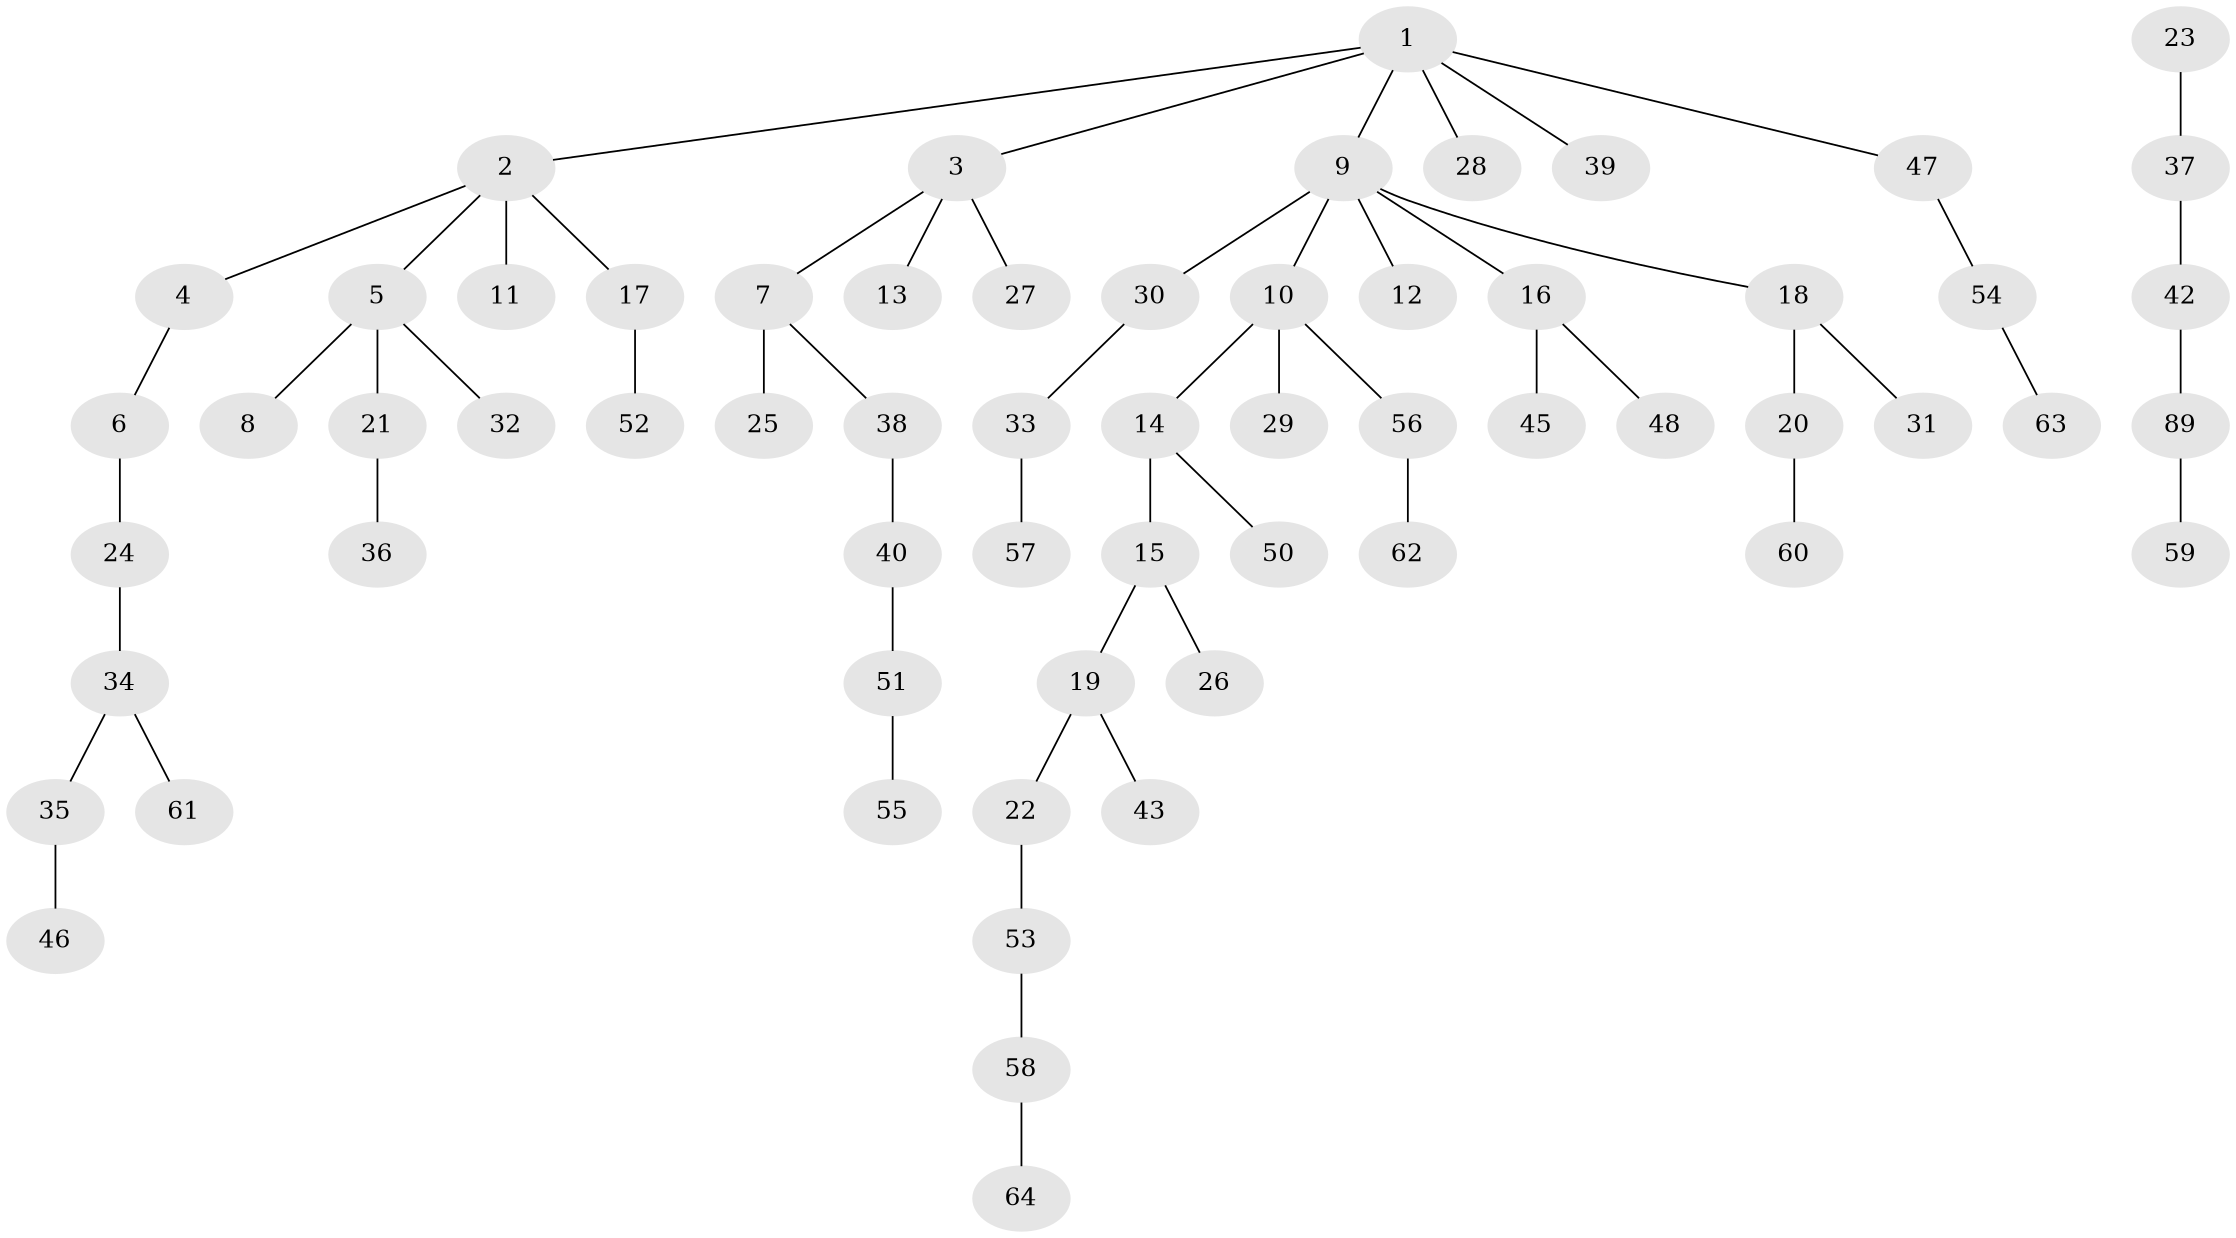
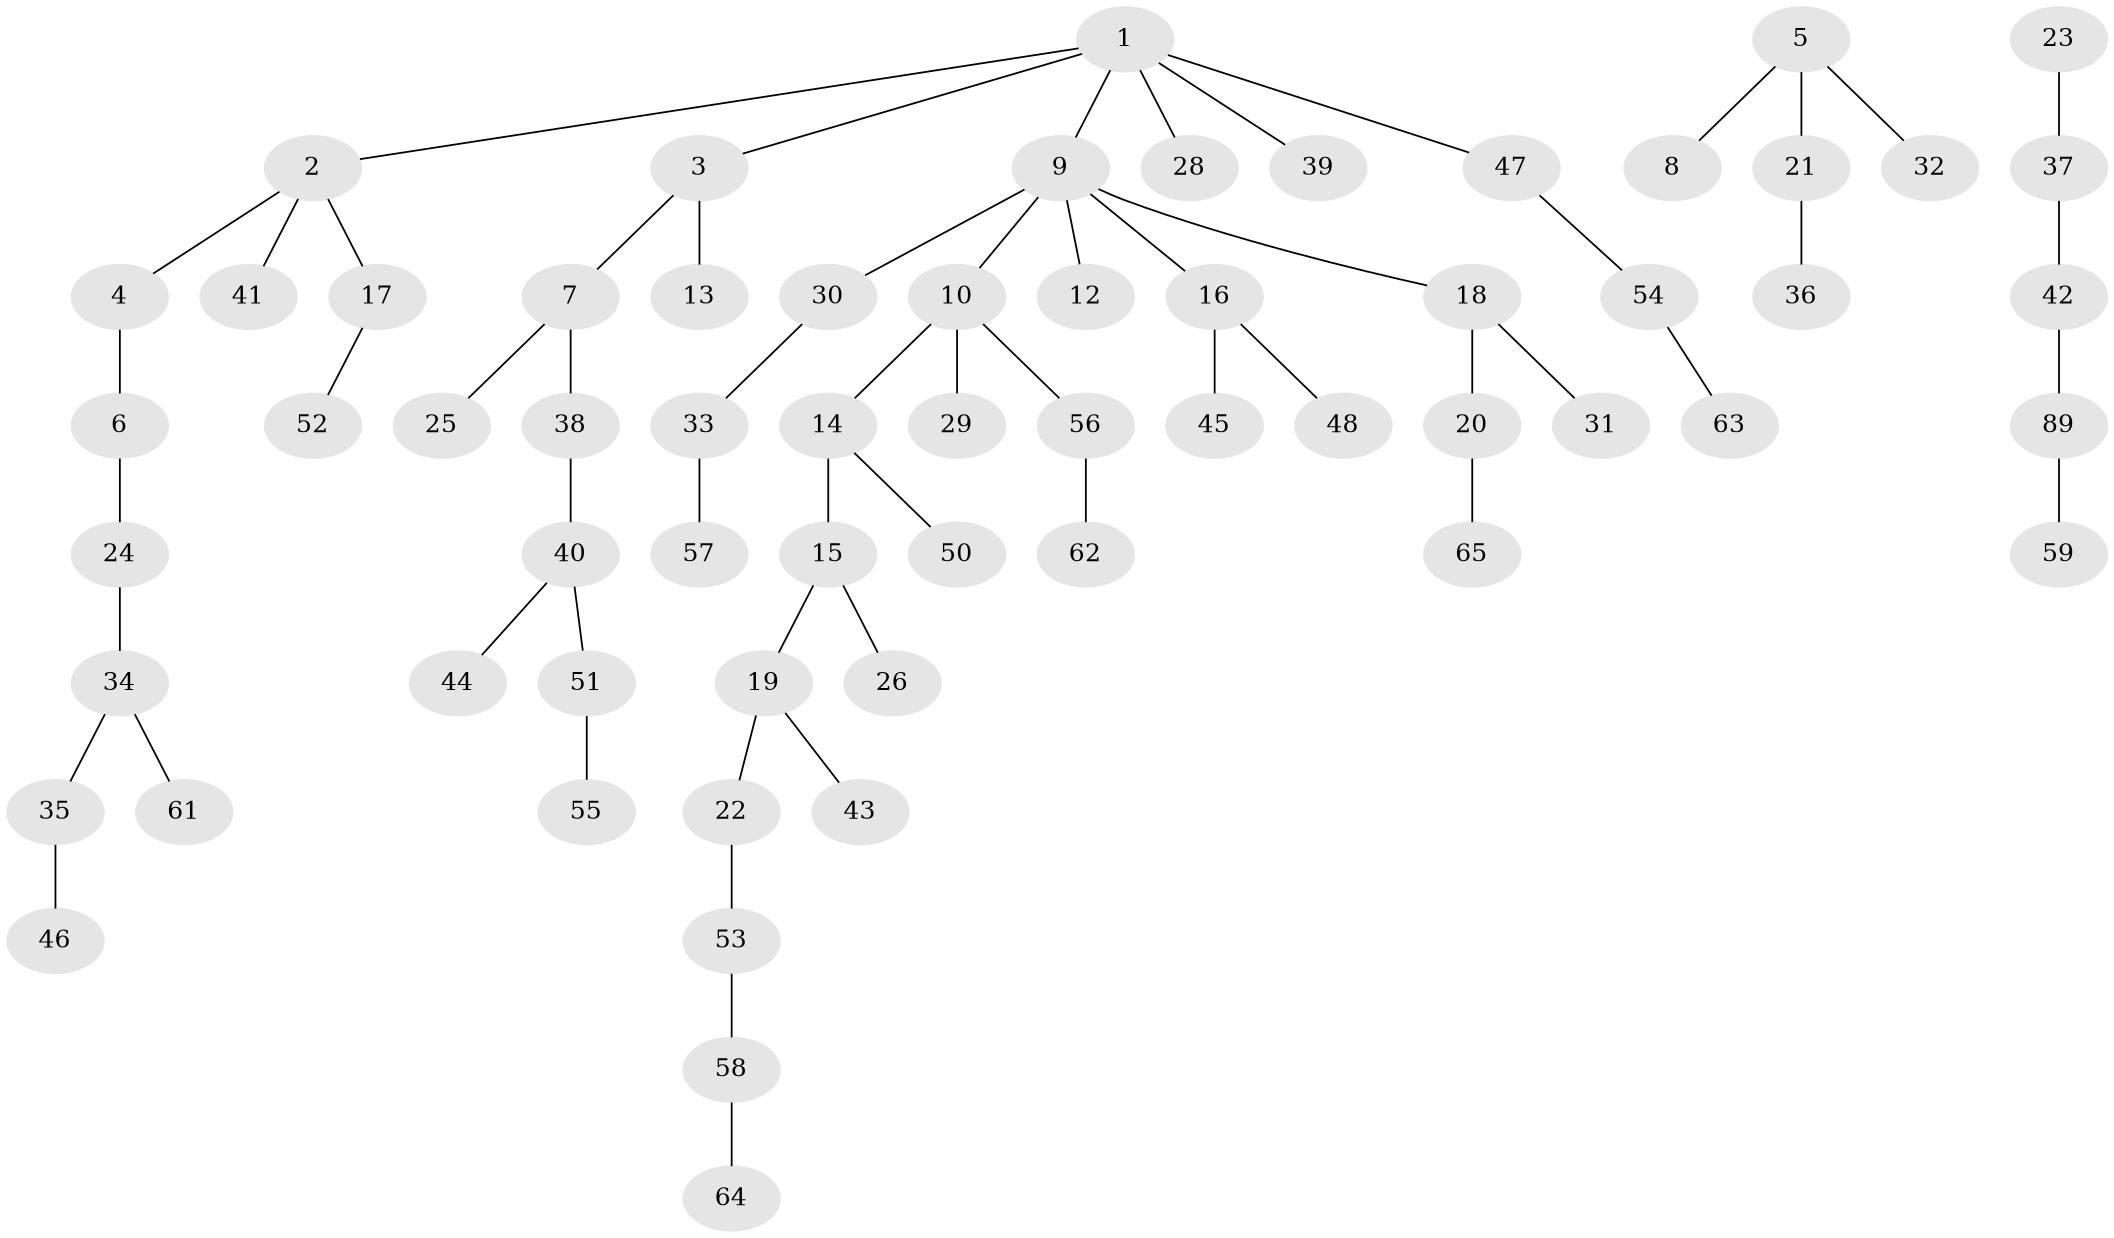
edge "2" -- "5": removed
node "11": label "11" -> "41"
node "27": removed
node "60": label "60" -> "65"
node "44": added
